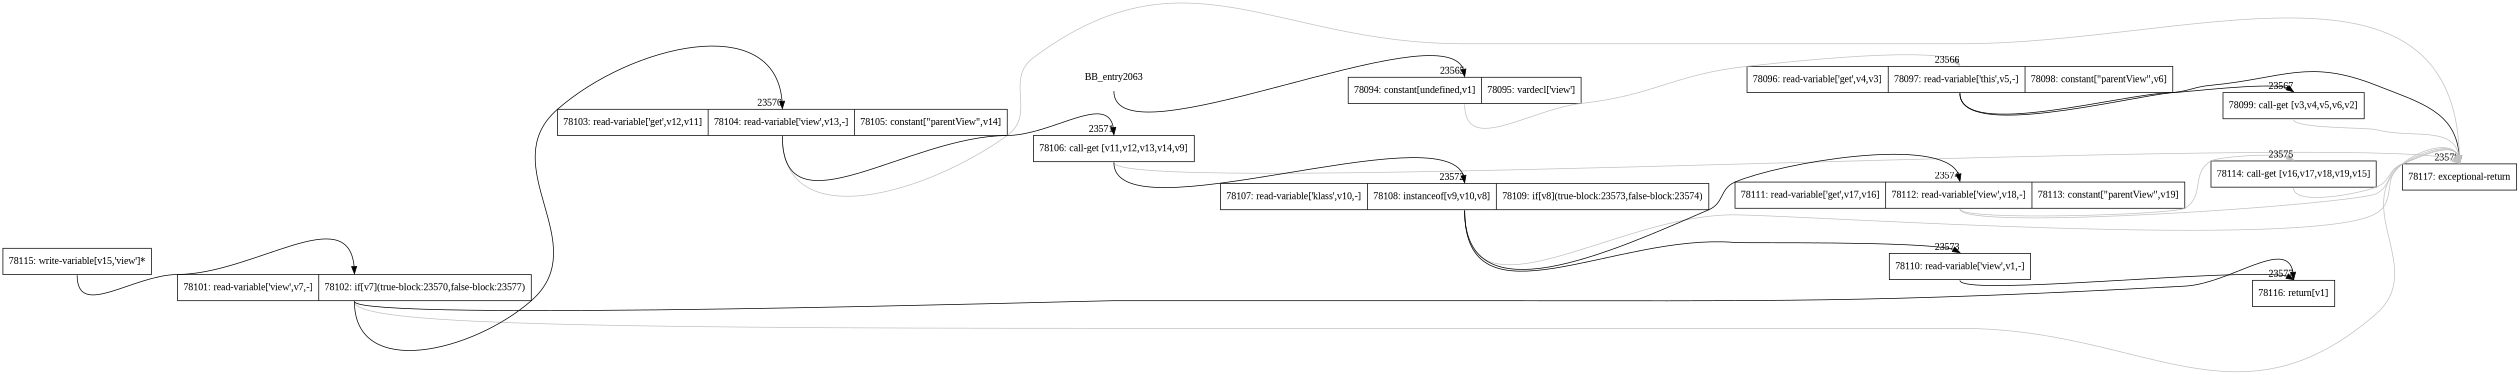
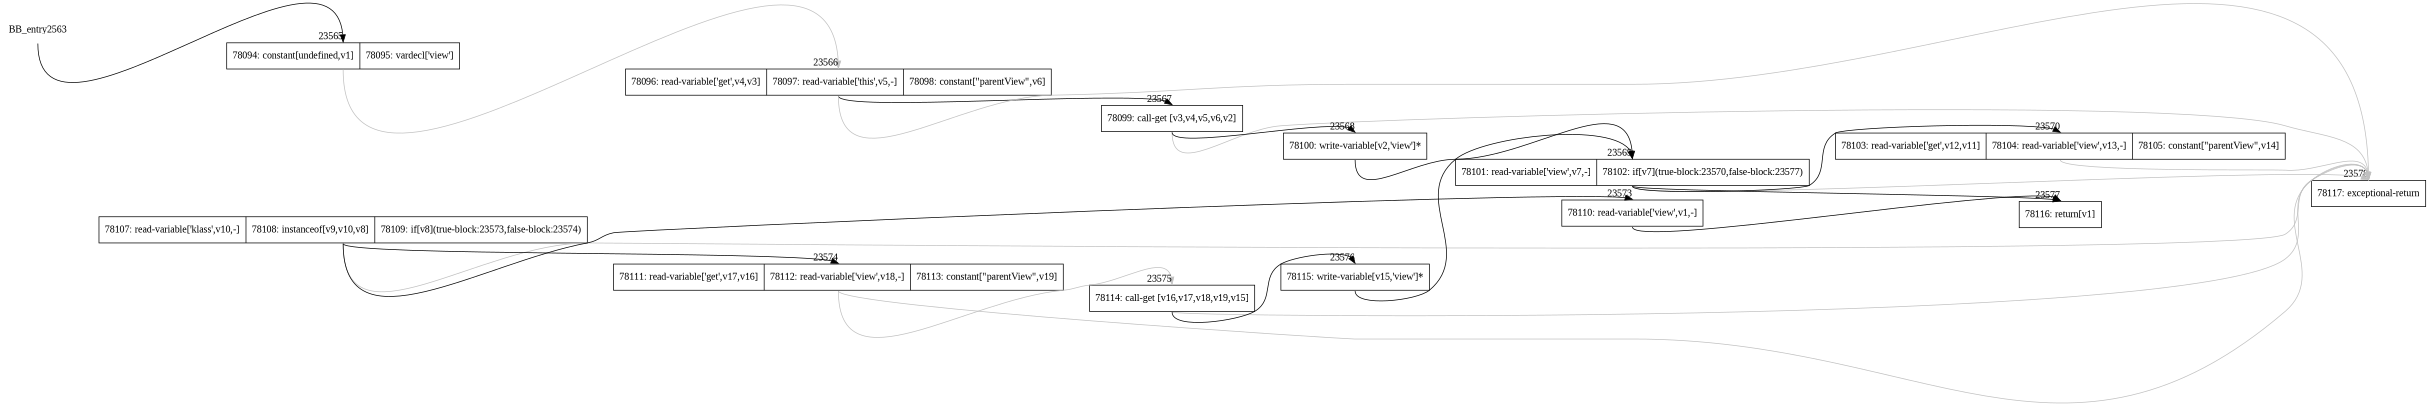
node "BB_entry2063": label "BB_entry2063" -> "BB_entry2563"
edge "78096: read-variable['get',v4,v3]" -> "78117: exceptional-return": color black -> gray
node "78100: write-variable[v2,'view']*": added
node "78106: call-get [v11,v12,v13,v14,v9]": removed
edge "78114: call-get [v16,v17,v18,v19,v15]" -> "78115: write-variable[v15,'view']*": added
